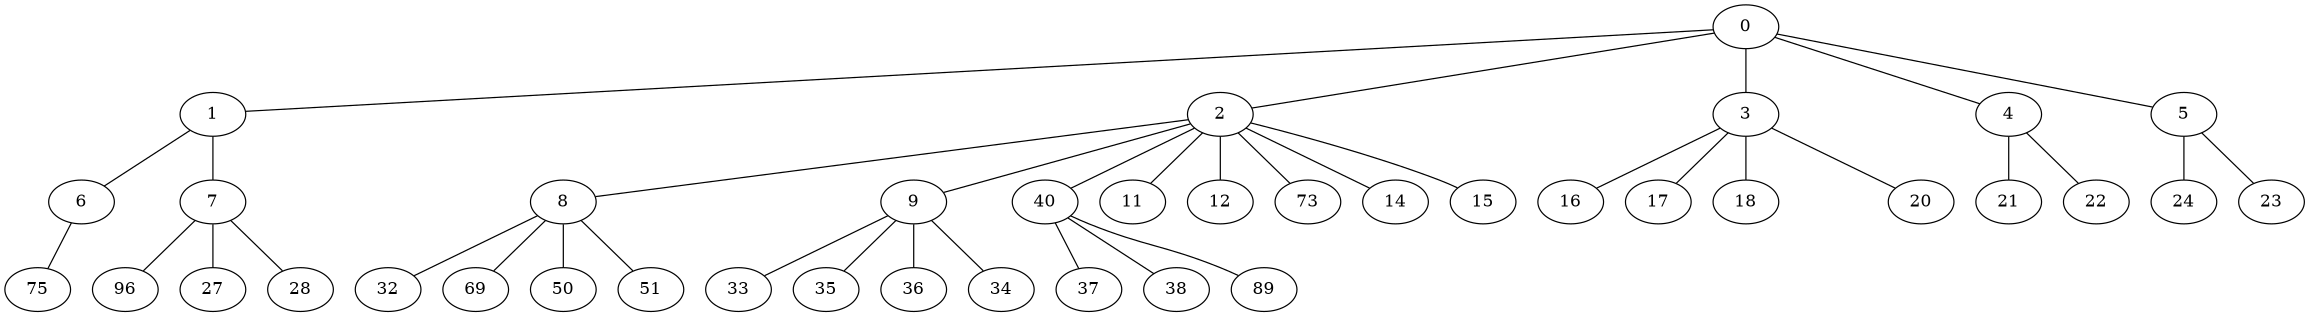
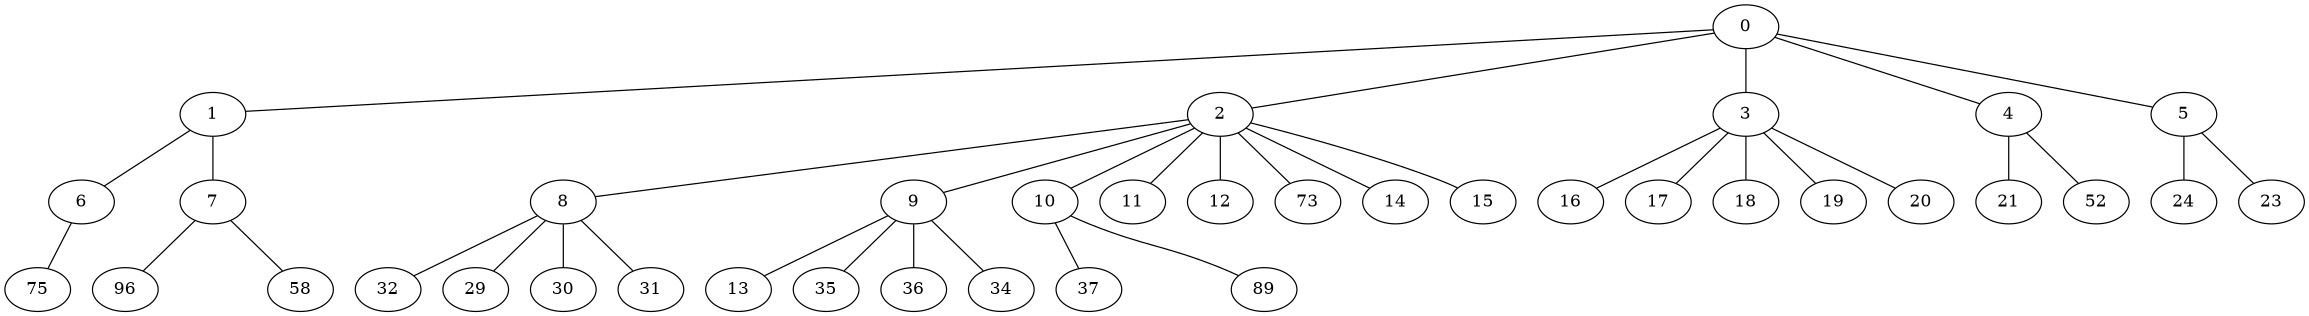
node "40": label "40" -> "10"
node "19": added
node "22": label "22" -> "52"
node "27": removed
node "28": label "28" -> "58"
node "69": label "69" -> "29"
node "50": label "50" -> "30"
node "51": label "51" -> "31"
node "33": label "33" -> "13"
node "38": removed
